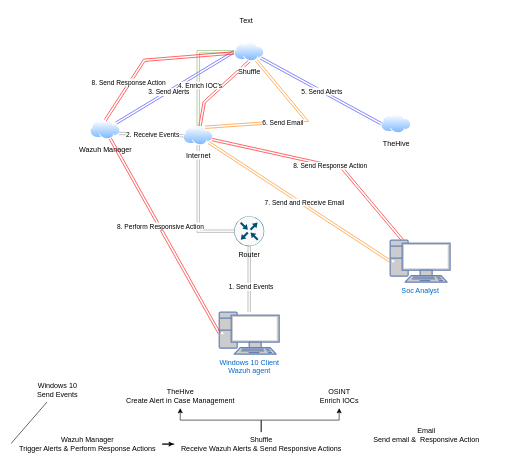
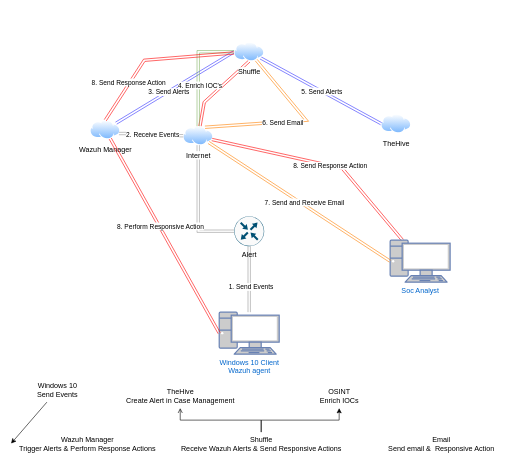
node "Text": removed
node "Router": label "Router" -> "Alert"
edge "Shuffle Receive Wazuh Alerts & Send Responsive Actions" -> "TheHive Create Alert in Case Management": arrowhead classic -> open
node "Email Send email & Responsive Action": moved (426, 435) -> (441, 444)
edge "Windows 10 Send Events" -- "Wazuh Manager Trigger Alerts & Perform Response Actions": arrowhead none -> classic
edge "Wazuh Manager Trigger Alerts & Perform Response Actions" -> "Shuffle Receive Wazuh Alerts & Send Responsive Actions": removed
